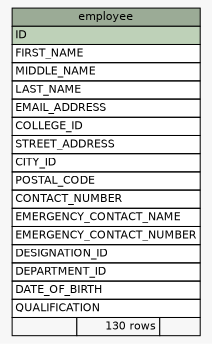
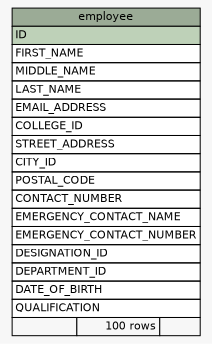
node "employee": text "130 rows" -> "100 rows"
